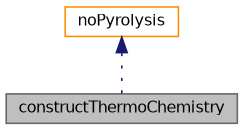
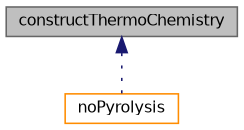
edge "constructThermoChemistry" -> "noPyrolysis": reversed
